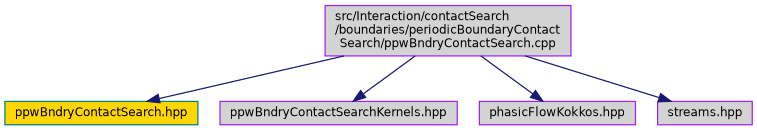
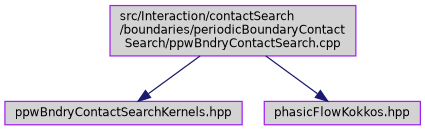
node "ppwBndryContactSearch.hpp": removed
node "streams.hpp": removed
